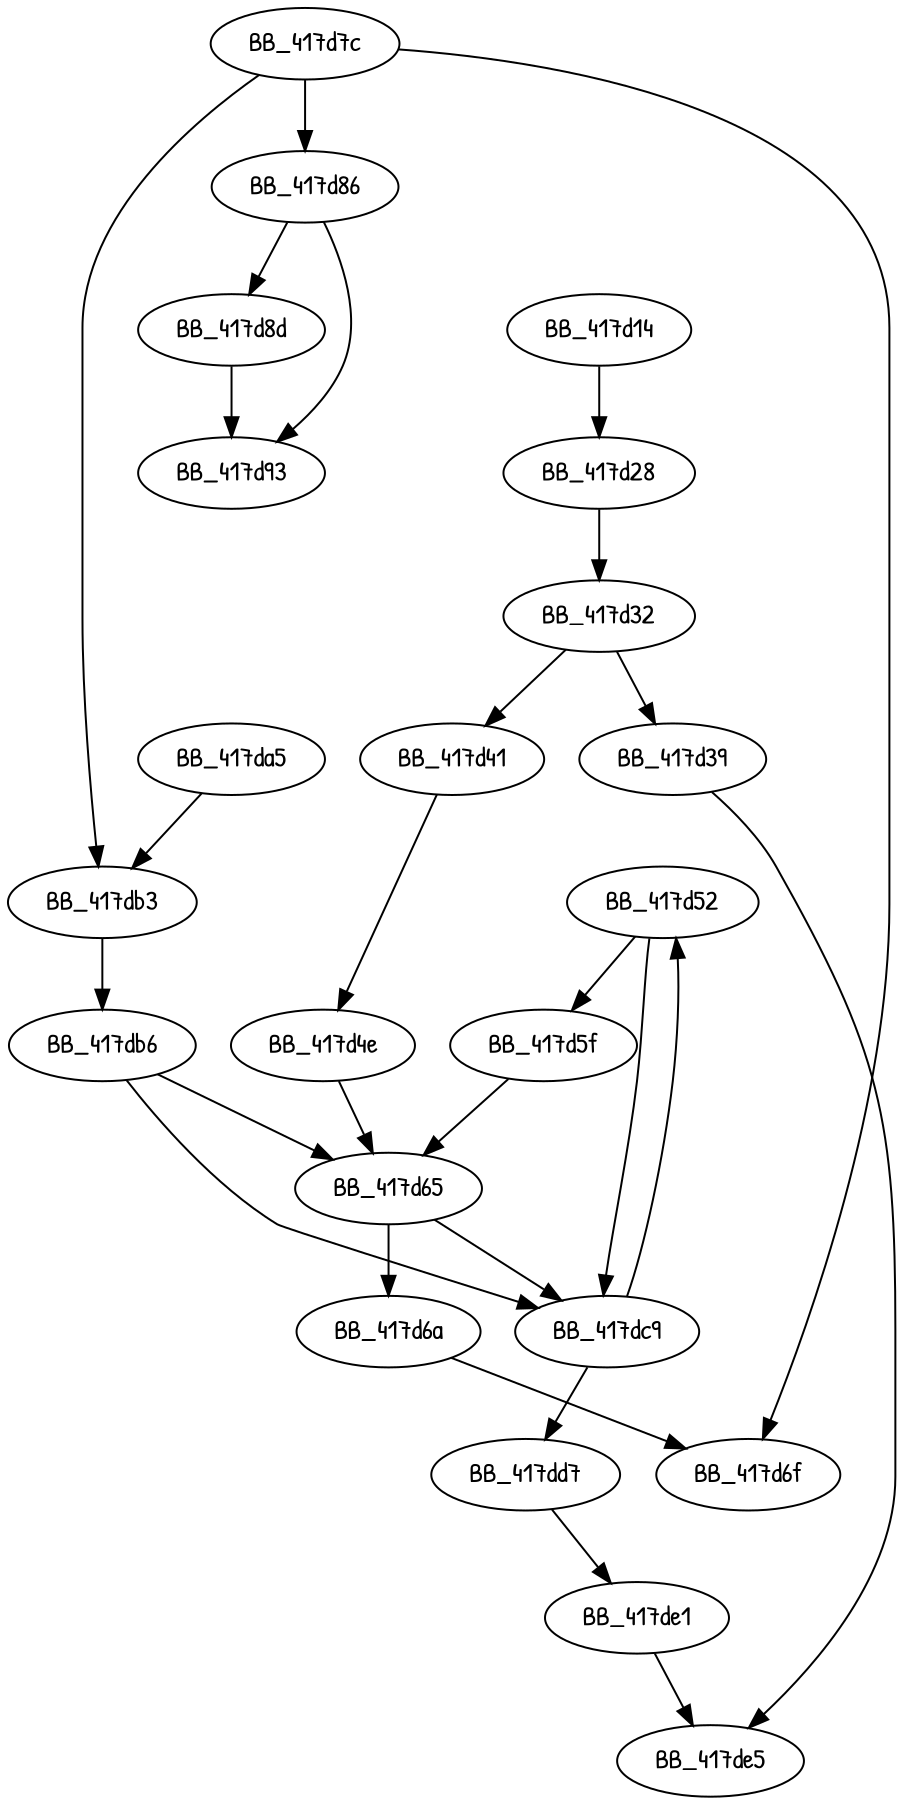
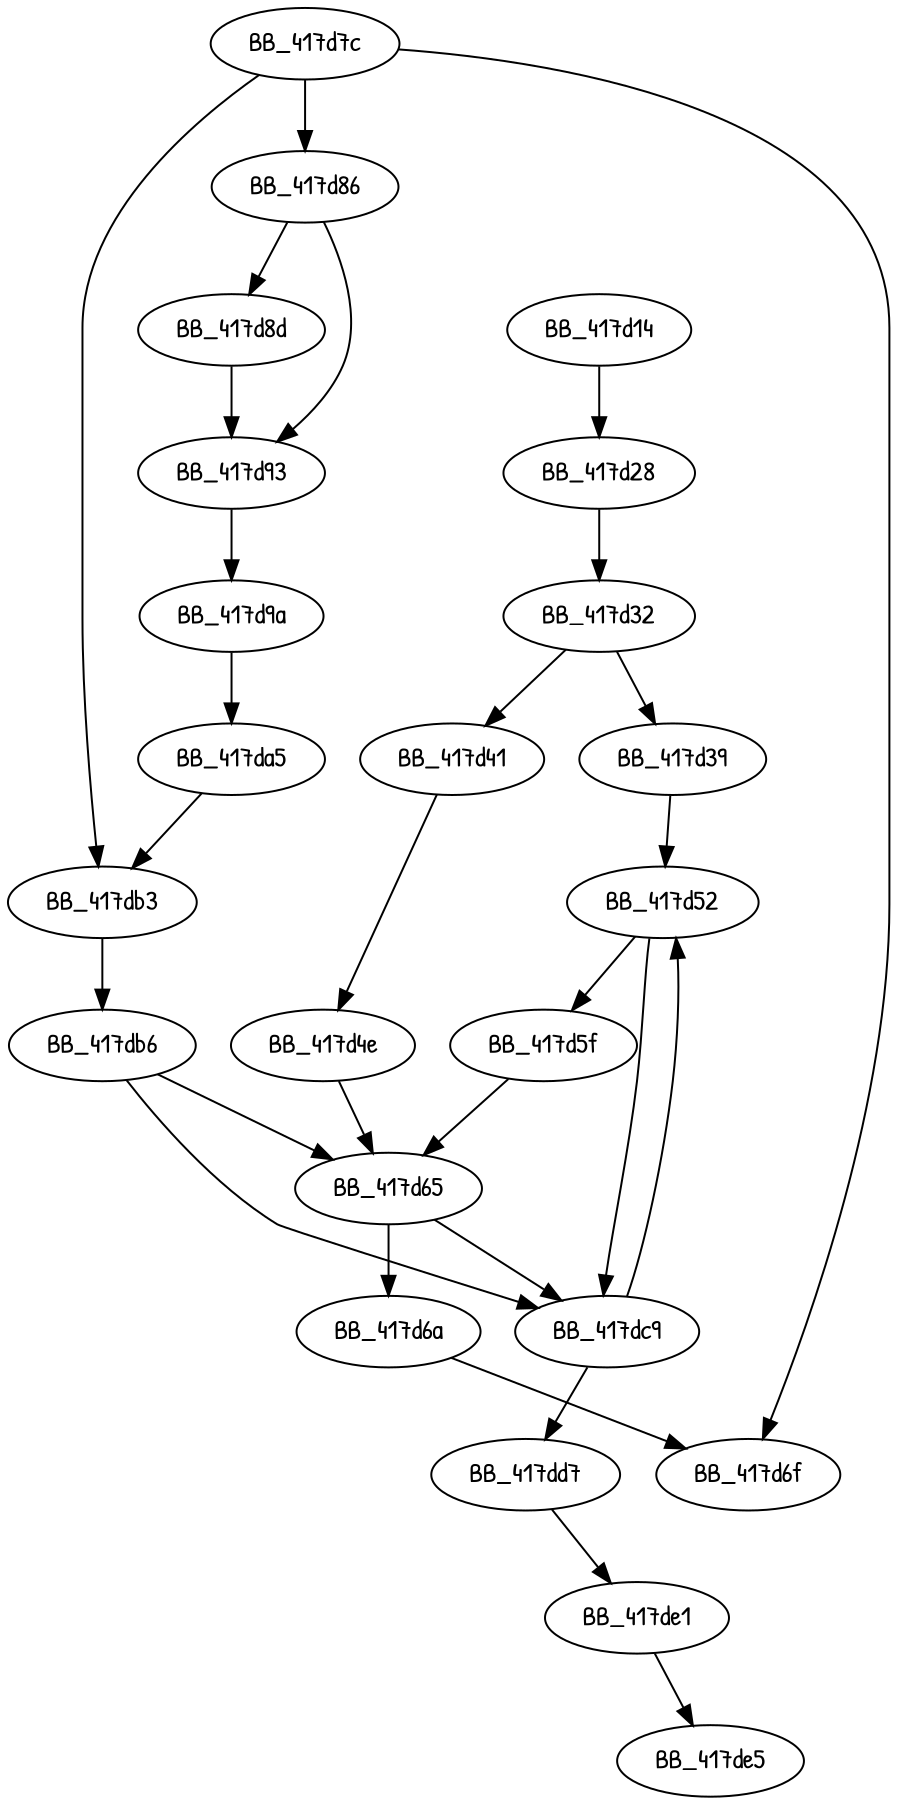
node "BB_417d9a": added
edge "BB_417d39" -> "BB_417de5": now "BB_417d39" -> "BB_417d52"
